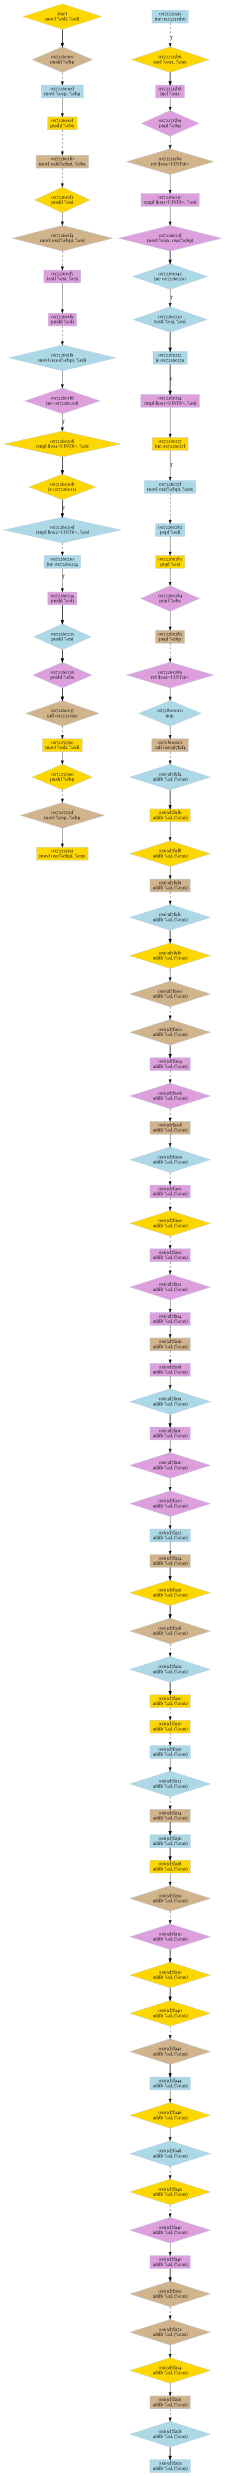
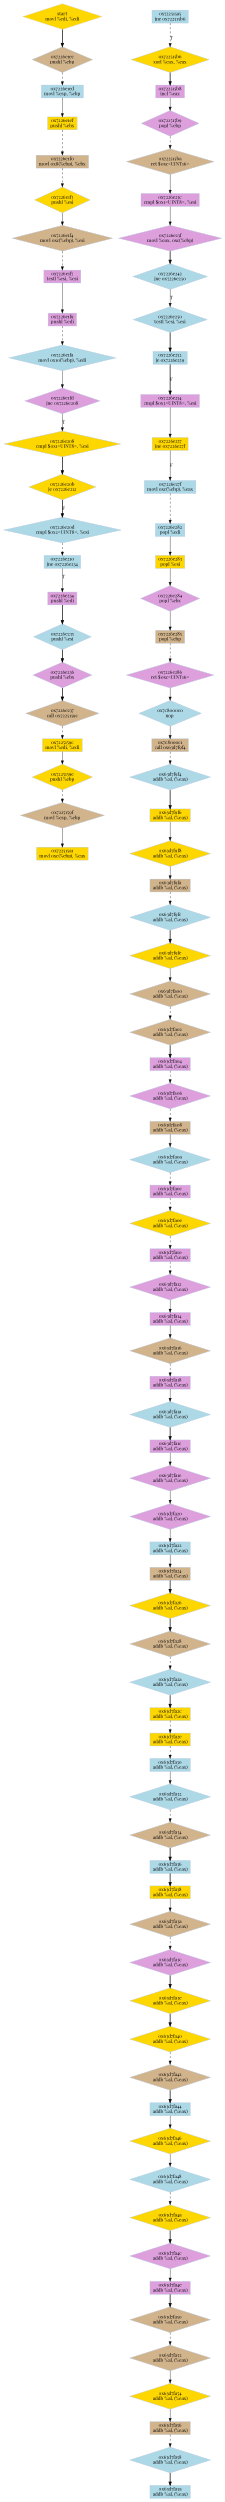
edge "0x7226e257 jne 0x7226e27f" -> "0x7226e27f movl 0xc(%ebp), %eax": label "T" -> "F"
node "0x63d7fa16 addb %al, (%eax)": shape box -> diamond
node "0x63d7fa34 addb %al, (%eax)": shape box -> diamond
edge "0x63d7fa4a addb %al, (%eax)" -> "0x63d7fa4c addb %al, (%eax)": style dashed -> bold
